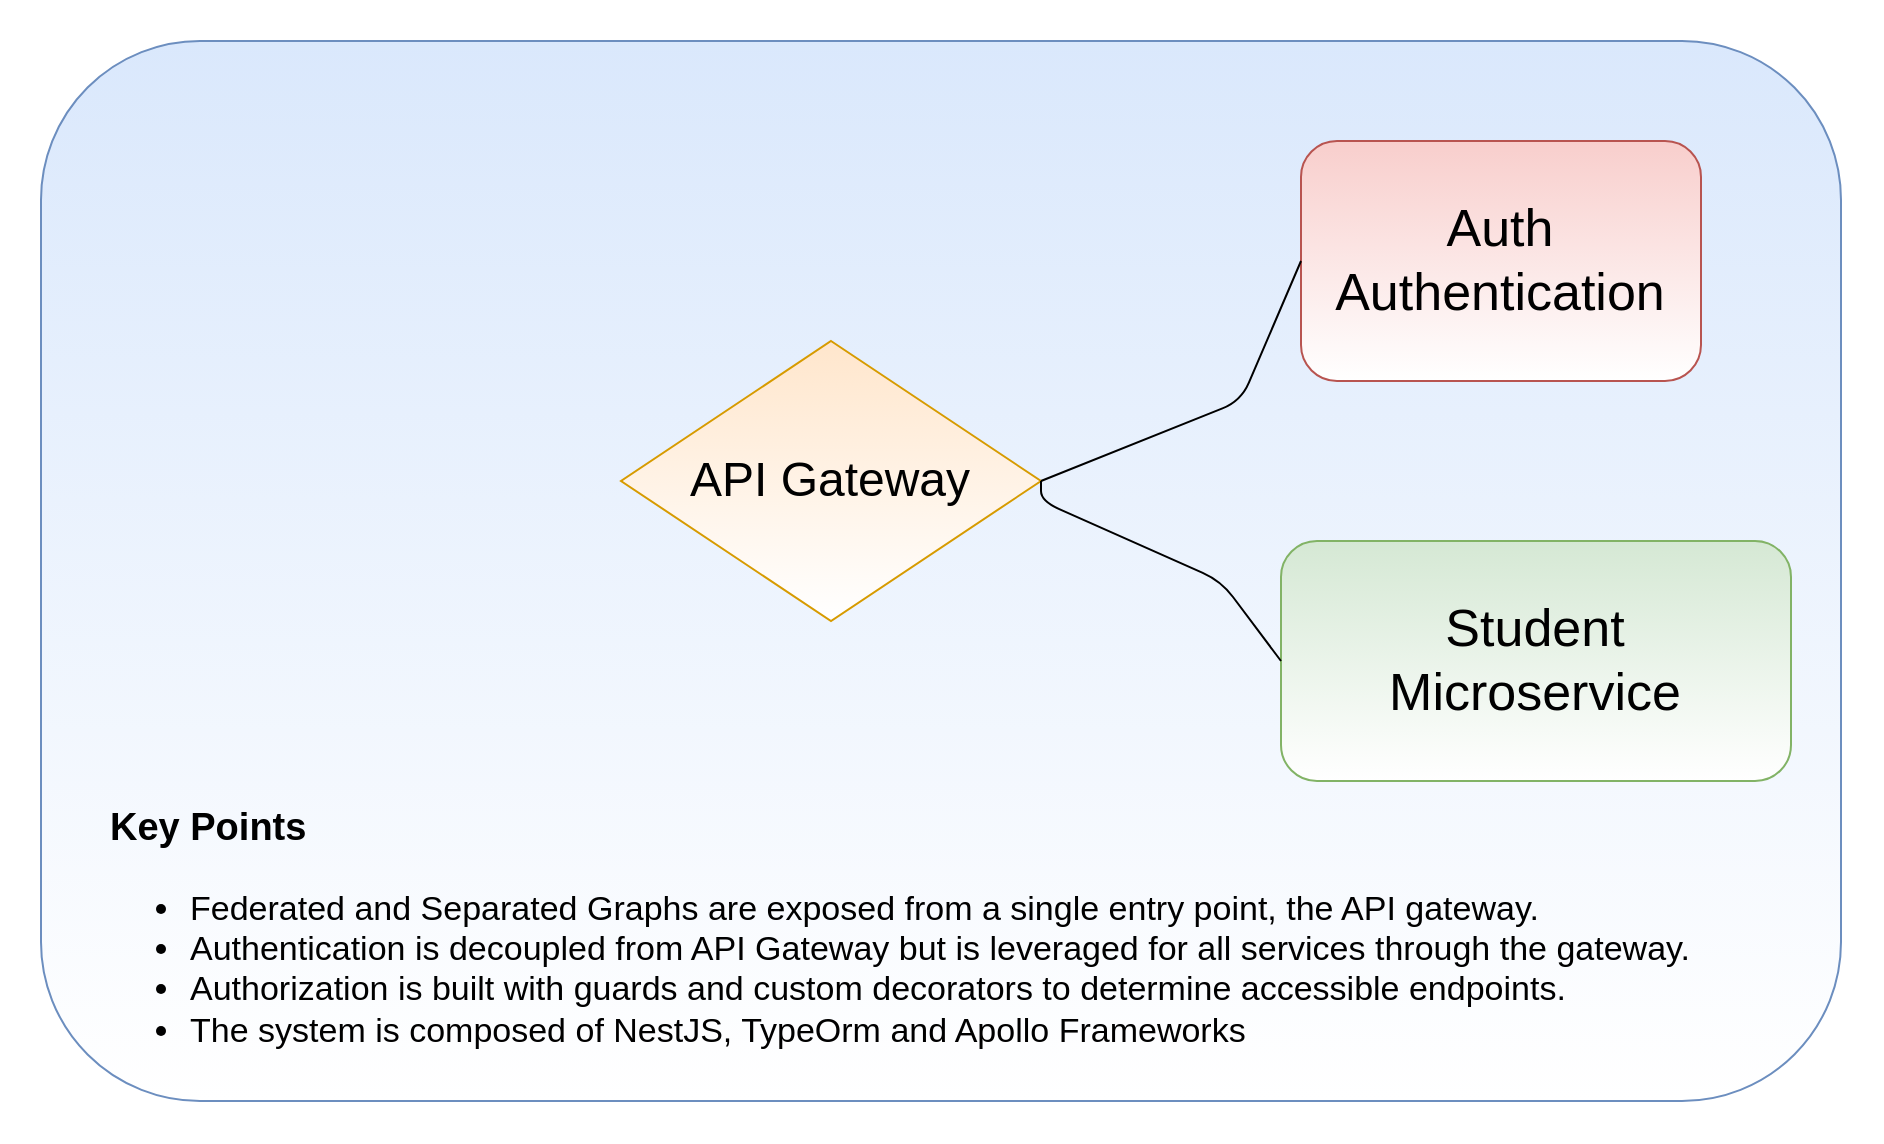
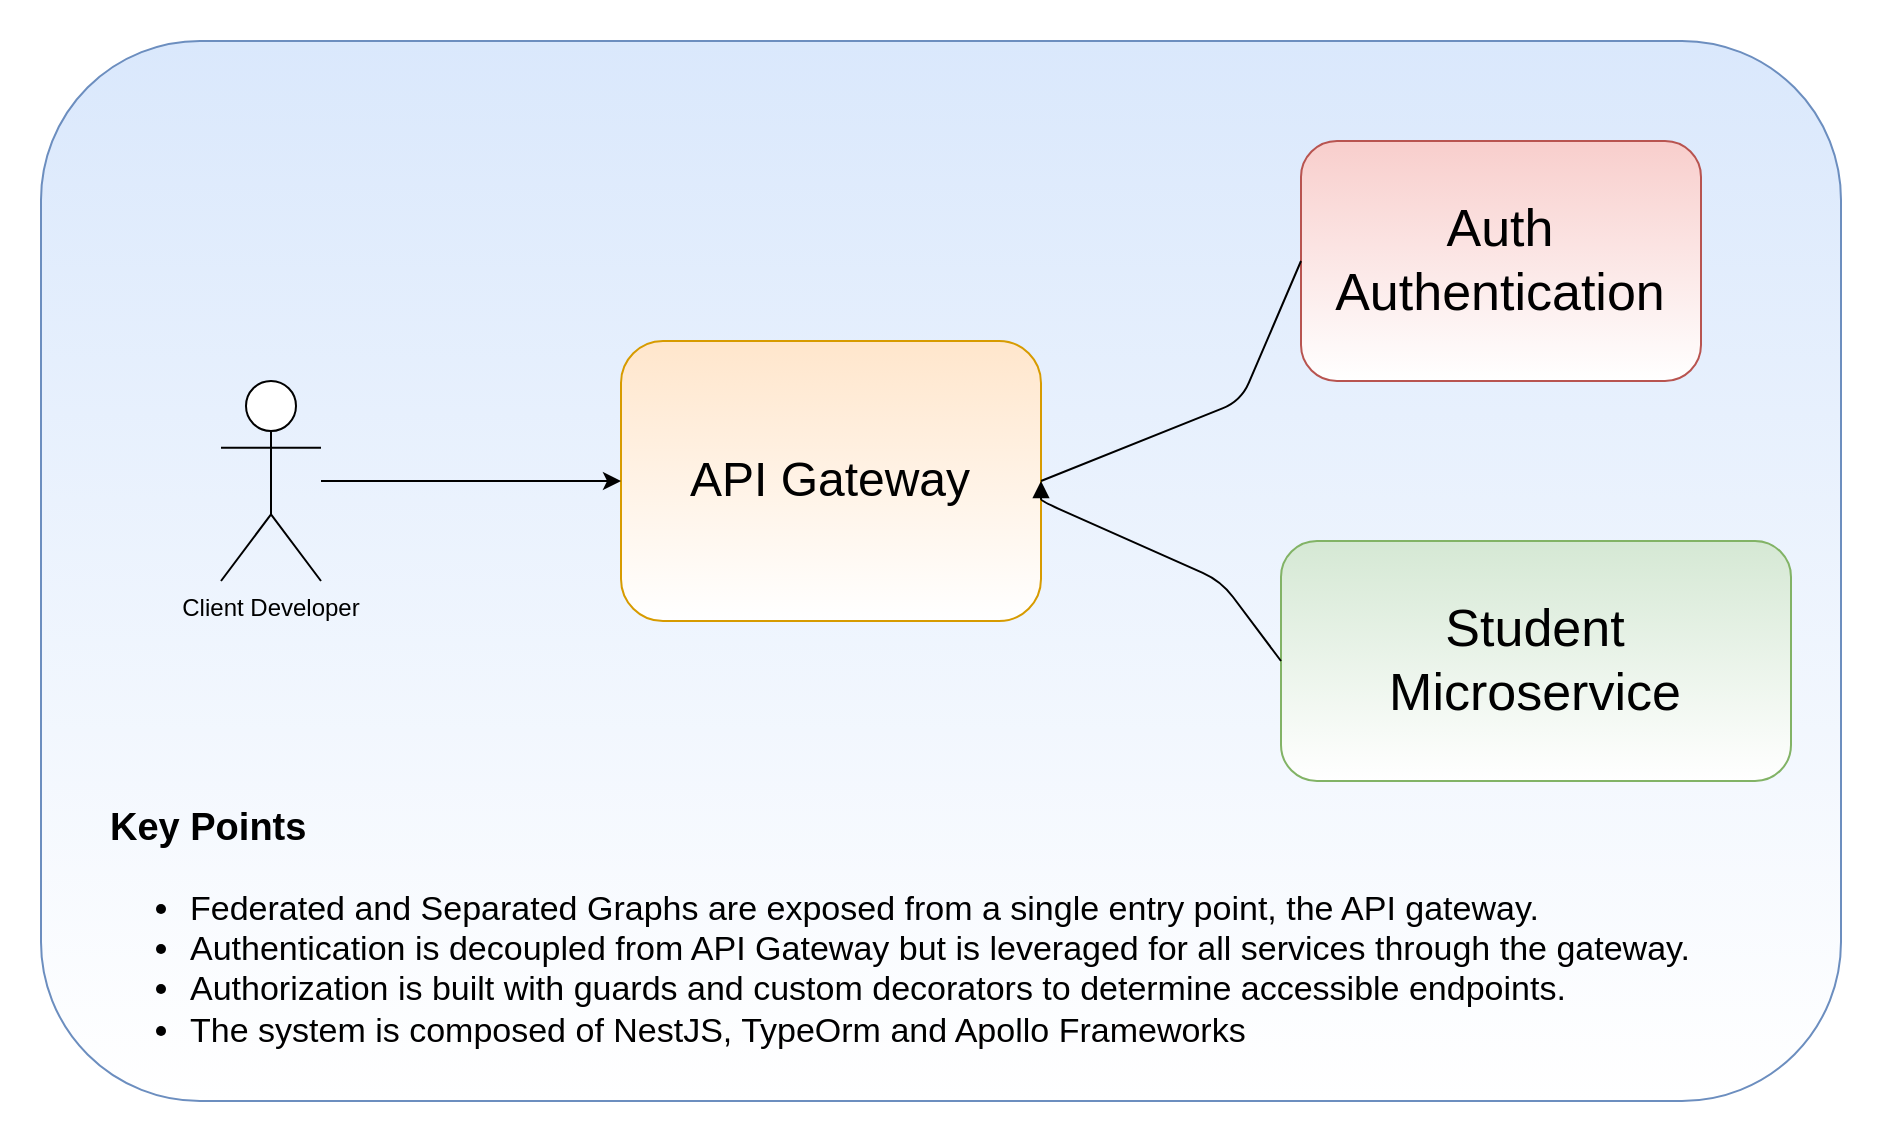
node "Client Developer": added
edge "Client Developer" -> "API Gateway": added
node "API Gateway": shape diamond -> rounded rectangle
edge "API Gateway" -- "Student Microservice": arrowhead none -> block
